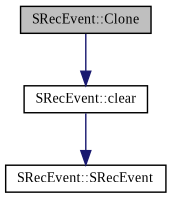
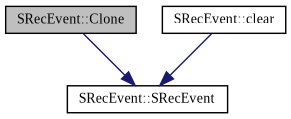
edge "SRecEvent::Clone" -> "SRecEvent::clear": now "SRecEvent::Clone" -> "SRecEvent::SRecEvent"
